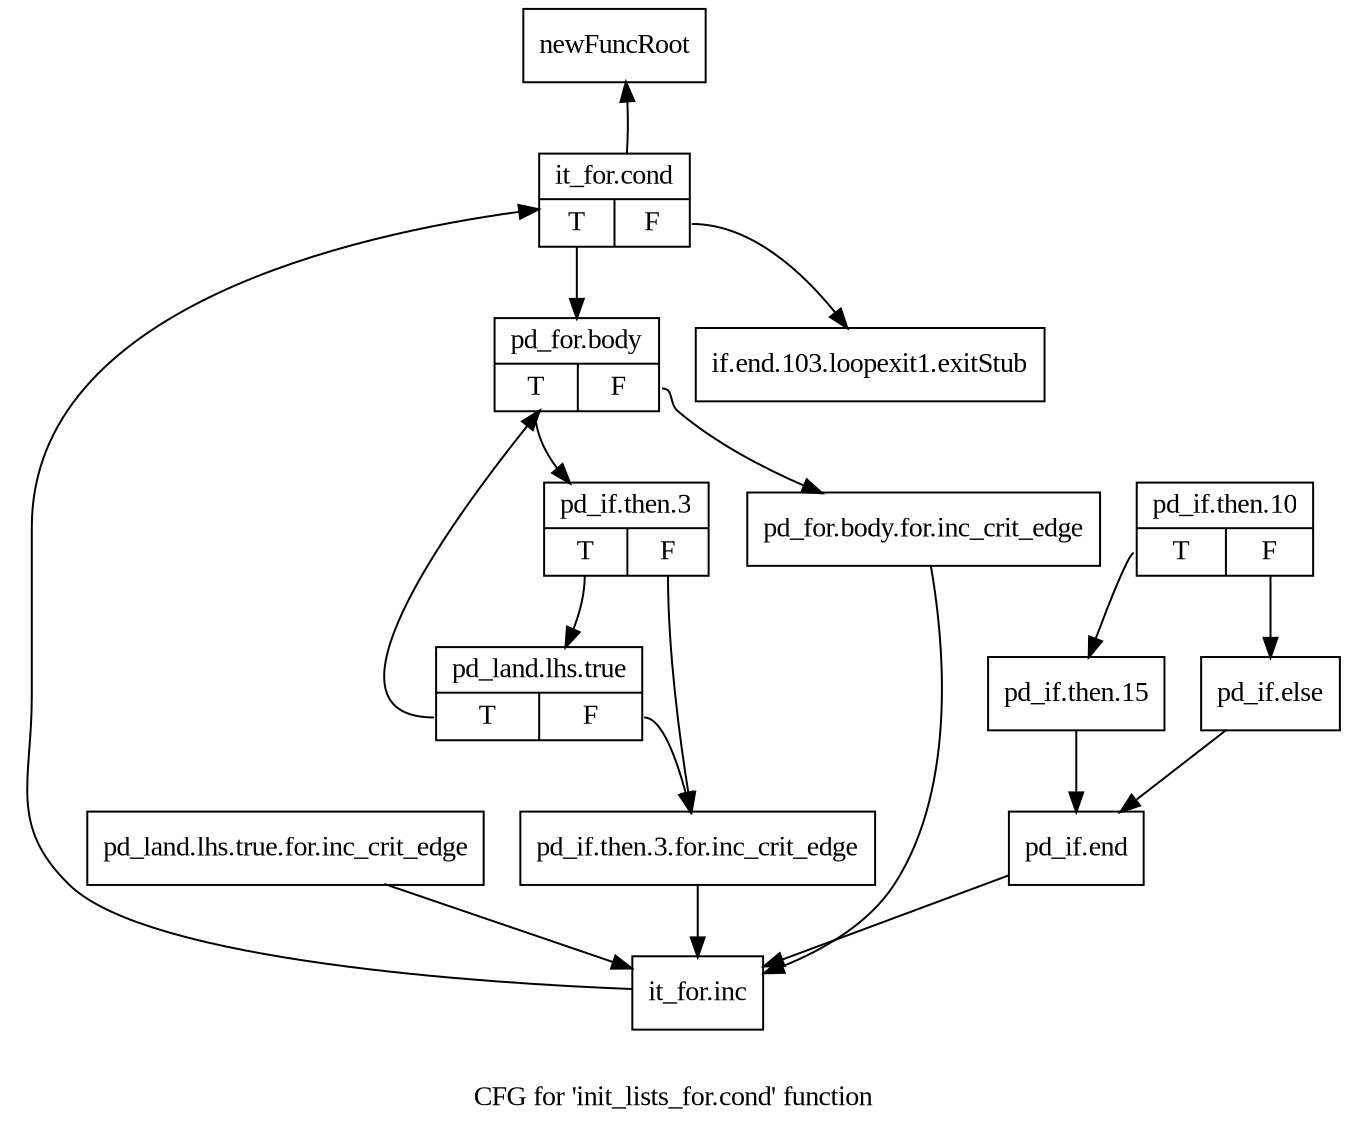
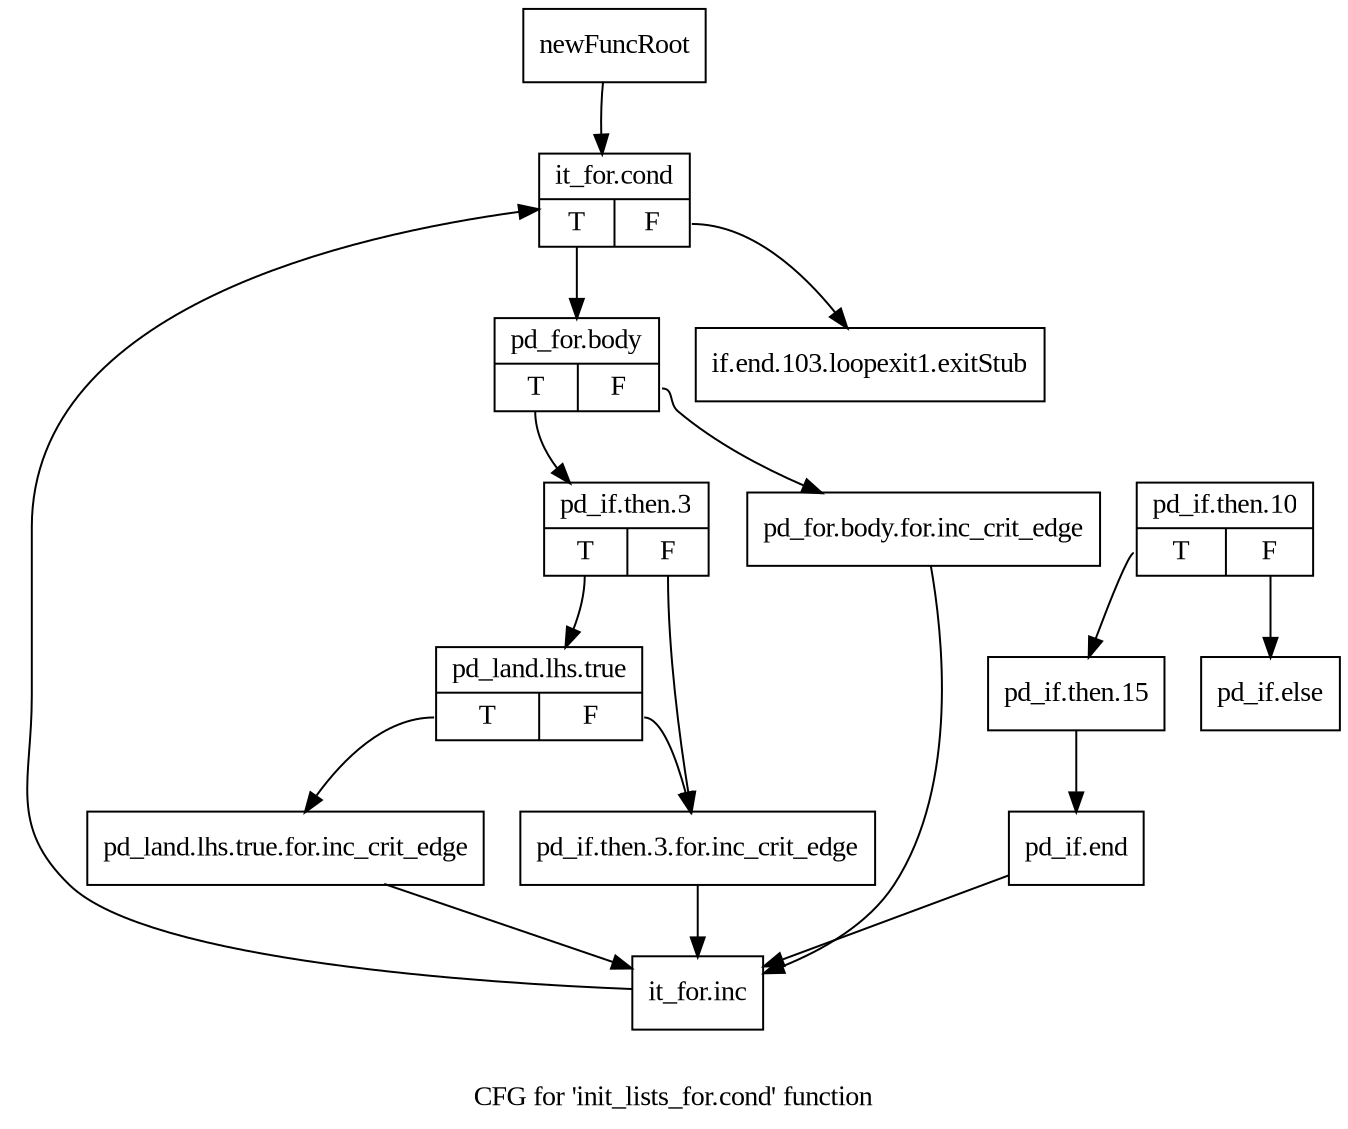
edge "it_for.cond" -> "newFuncRoot": reversed
edge "pd_land.lhs.true" -> "pd_for.body": now "pd_land.lhs.true" -> "pd_land.lhs.true.for.inc_crit_edge"
edge "pd_if.else" -> "pd_if.end": removed
